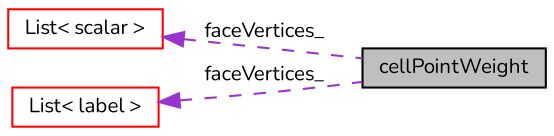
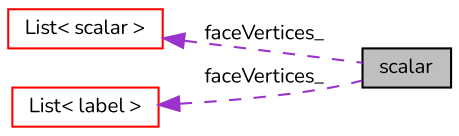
node "cellPointWeight": label "cellPointWeight" -> "scalar"
